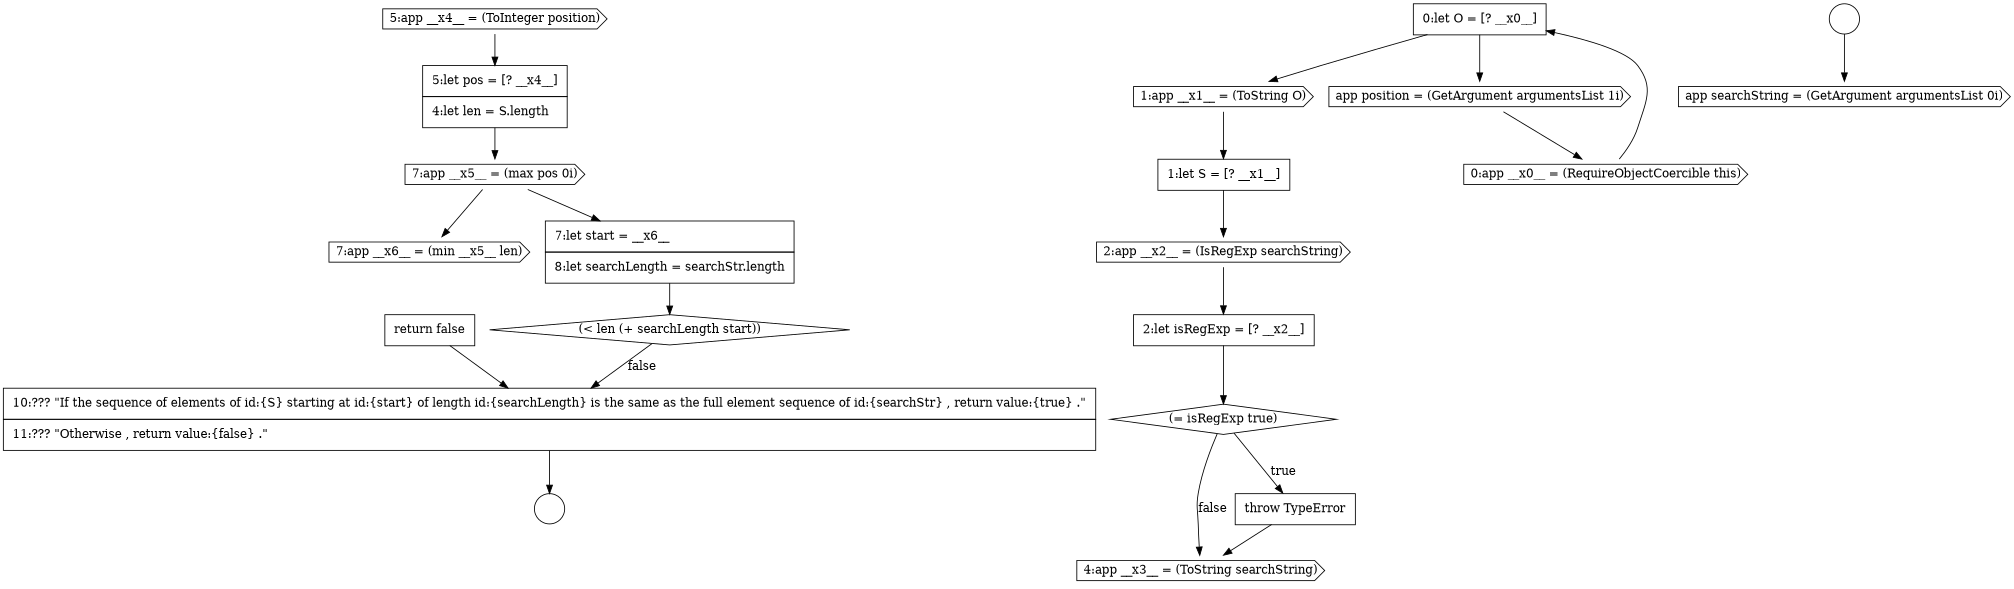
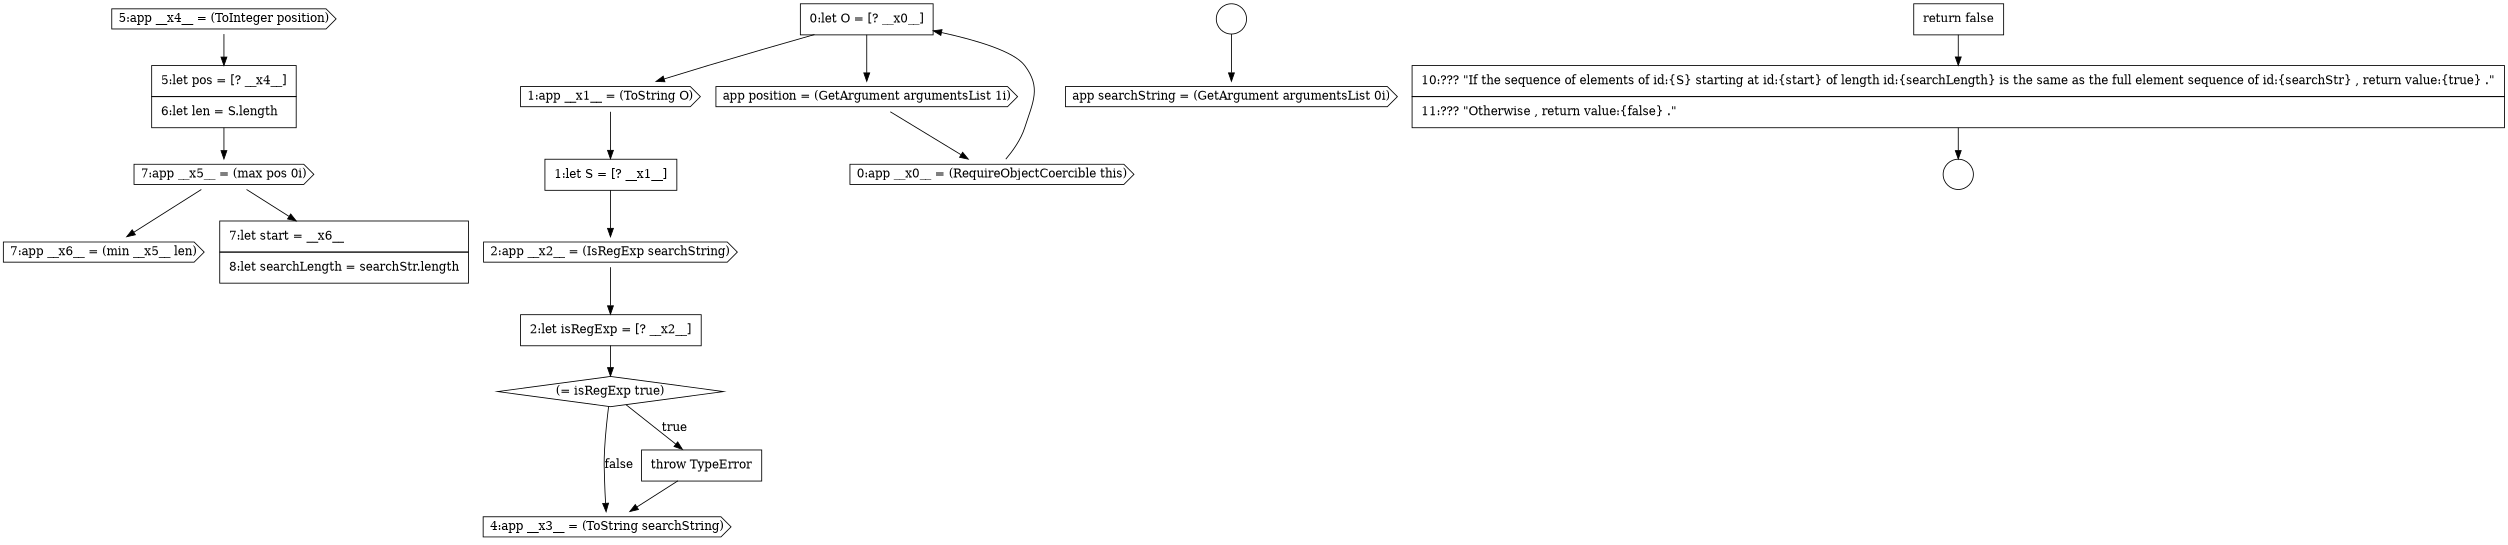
node "5:let pos = [? __x4__]": text "4:let len = S.length" -> "6:let len = S.length"
node "(< len (+ searchLength start))": removed
